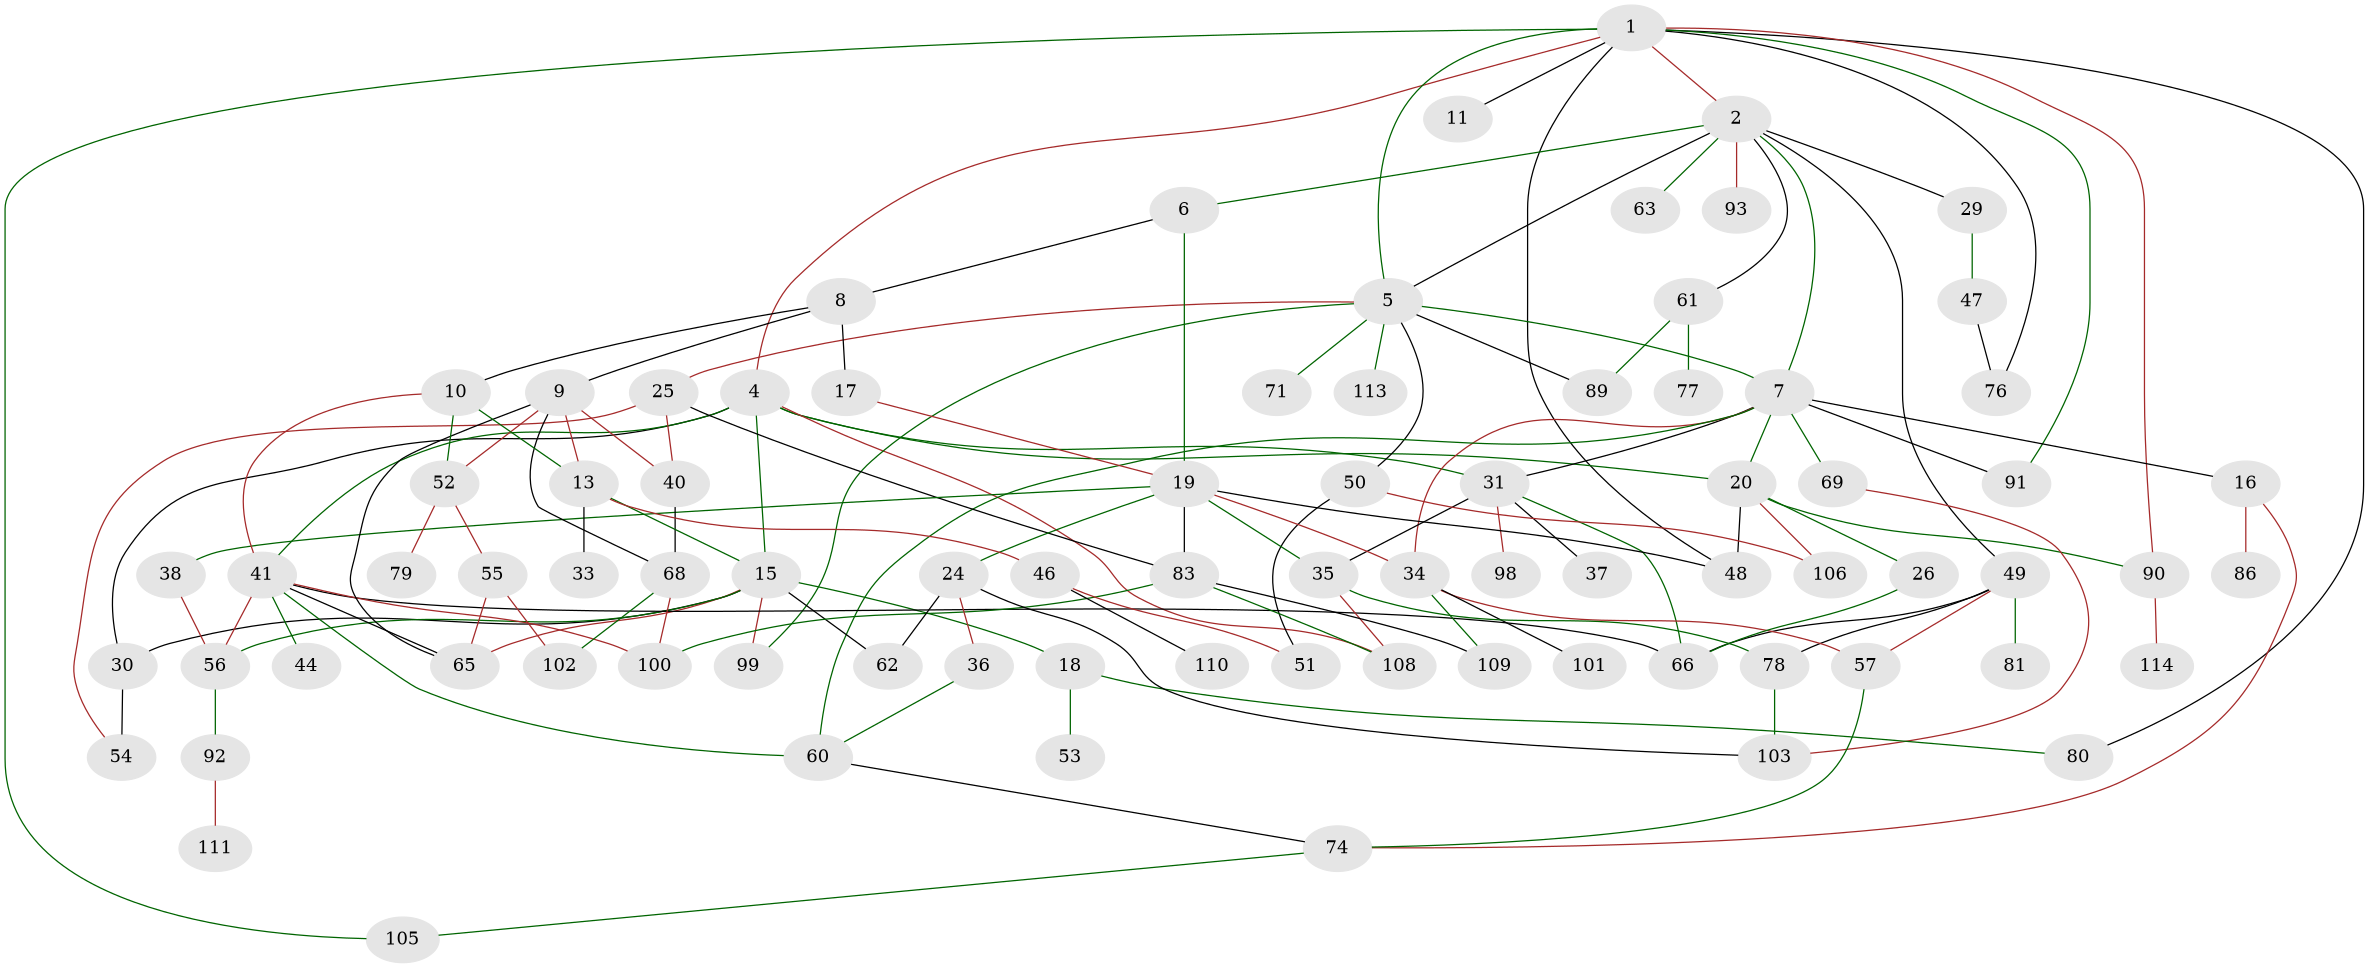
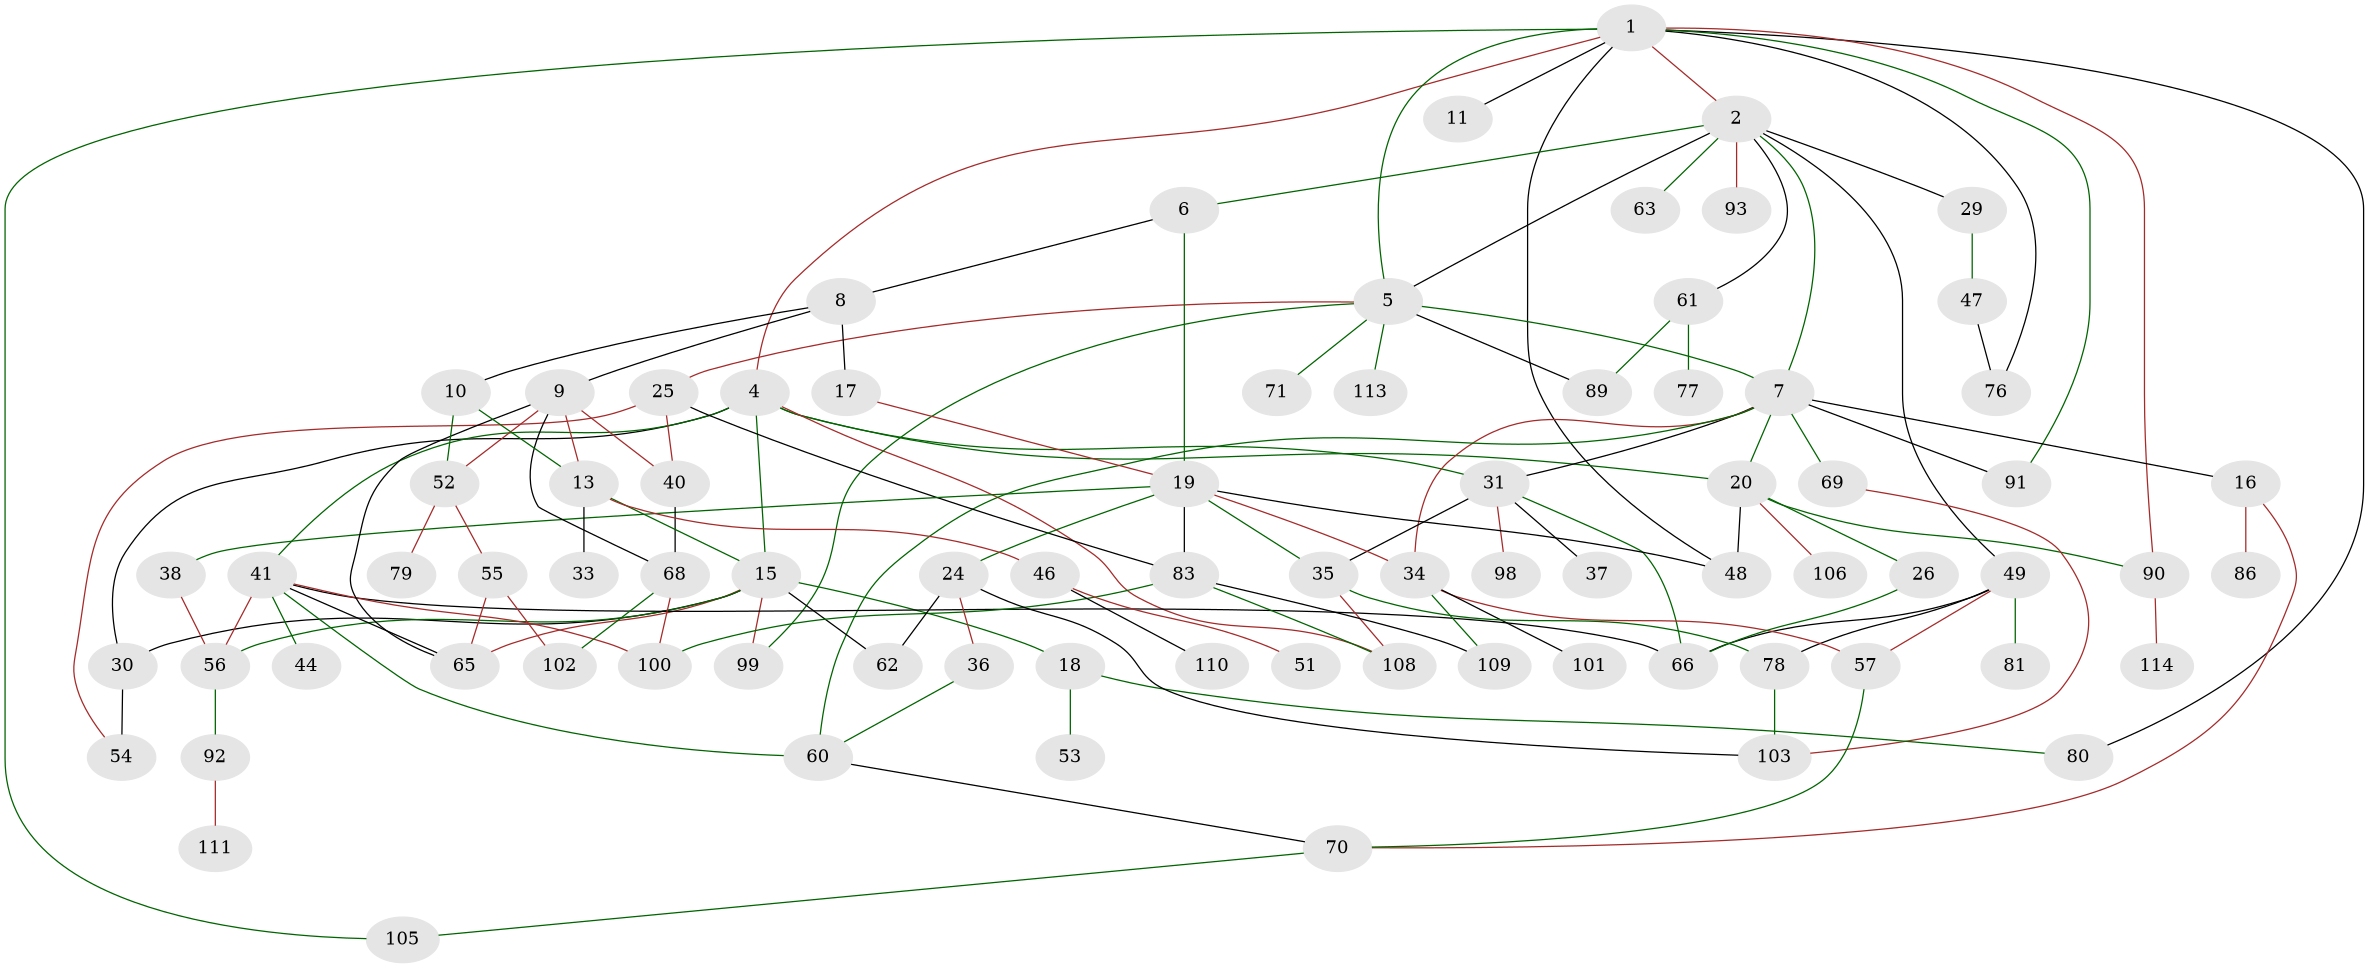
edge "10" -- "41": removed
node "50": removed
node "74": label "74" -> "70"
